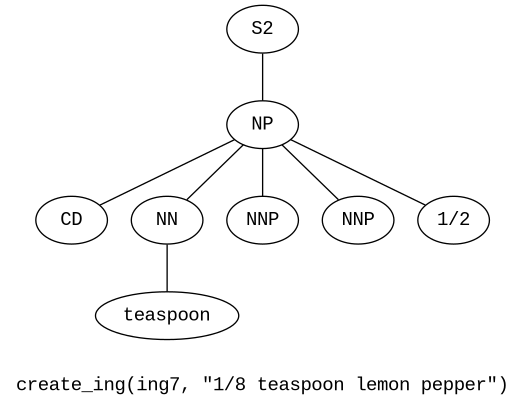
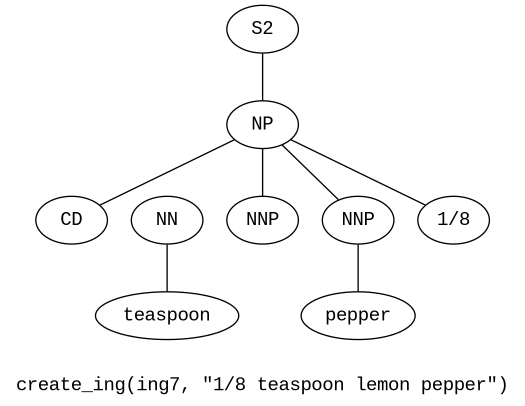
edge "NP" -- "NN": removed
node "1/2": label "1/2" -> "1/8"
node "pepper": added
